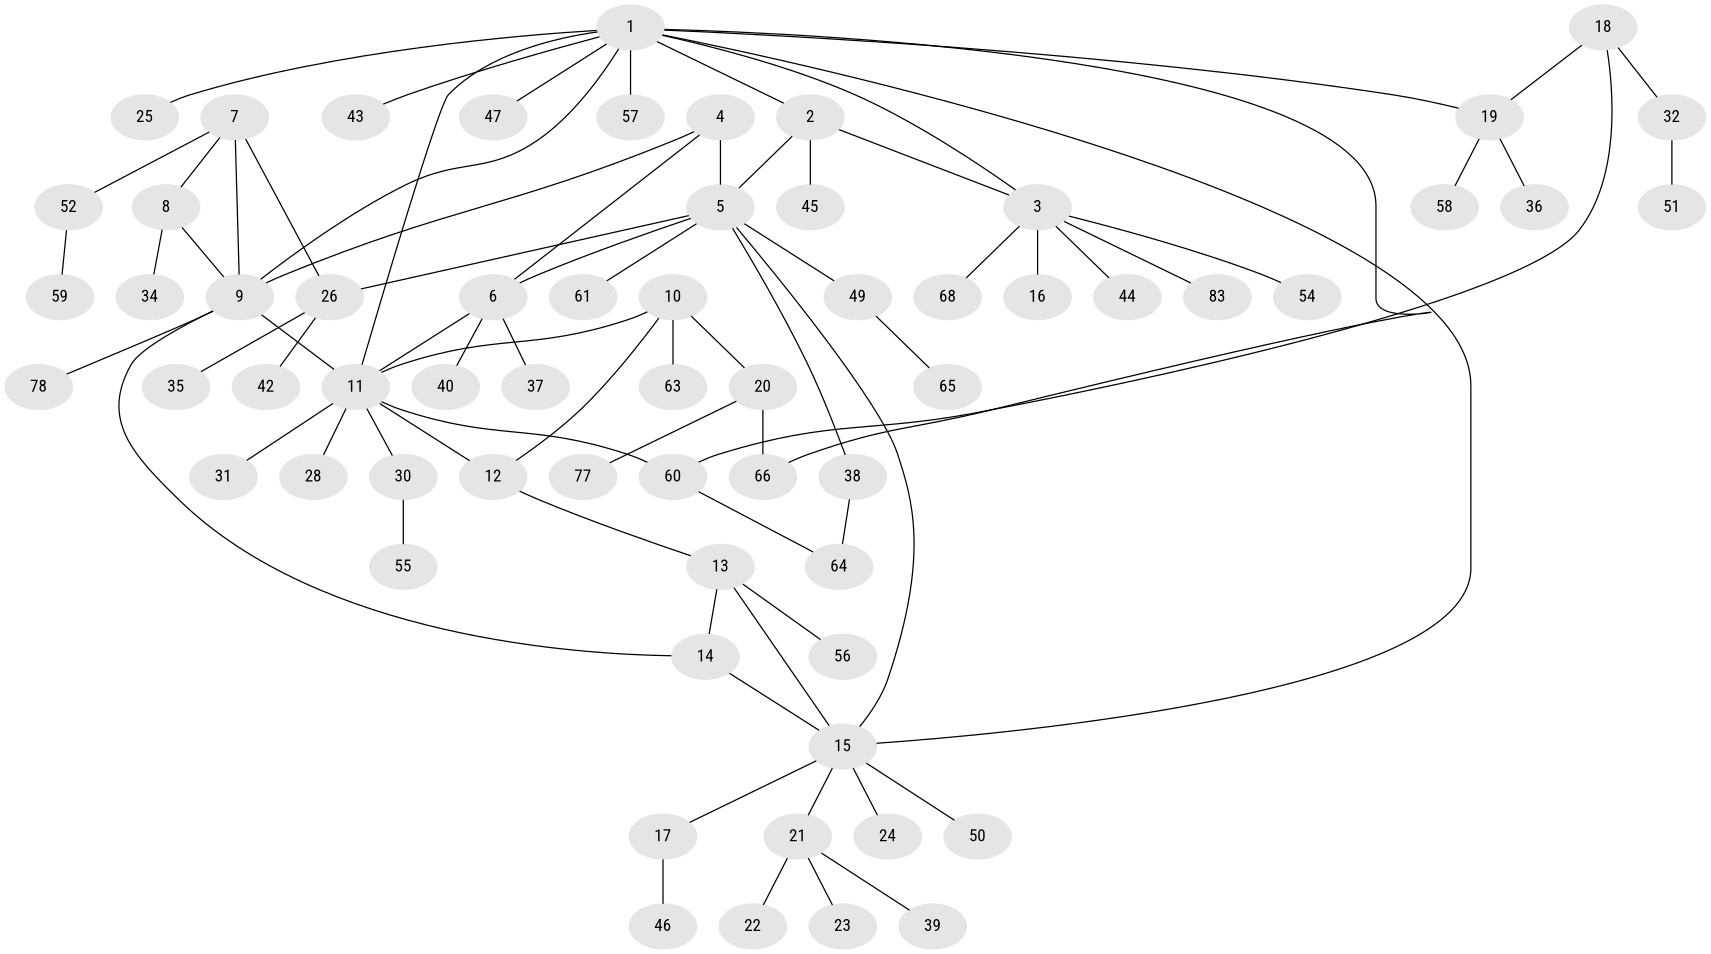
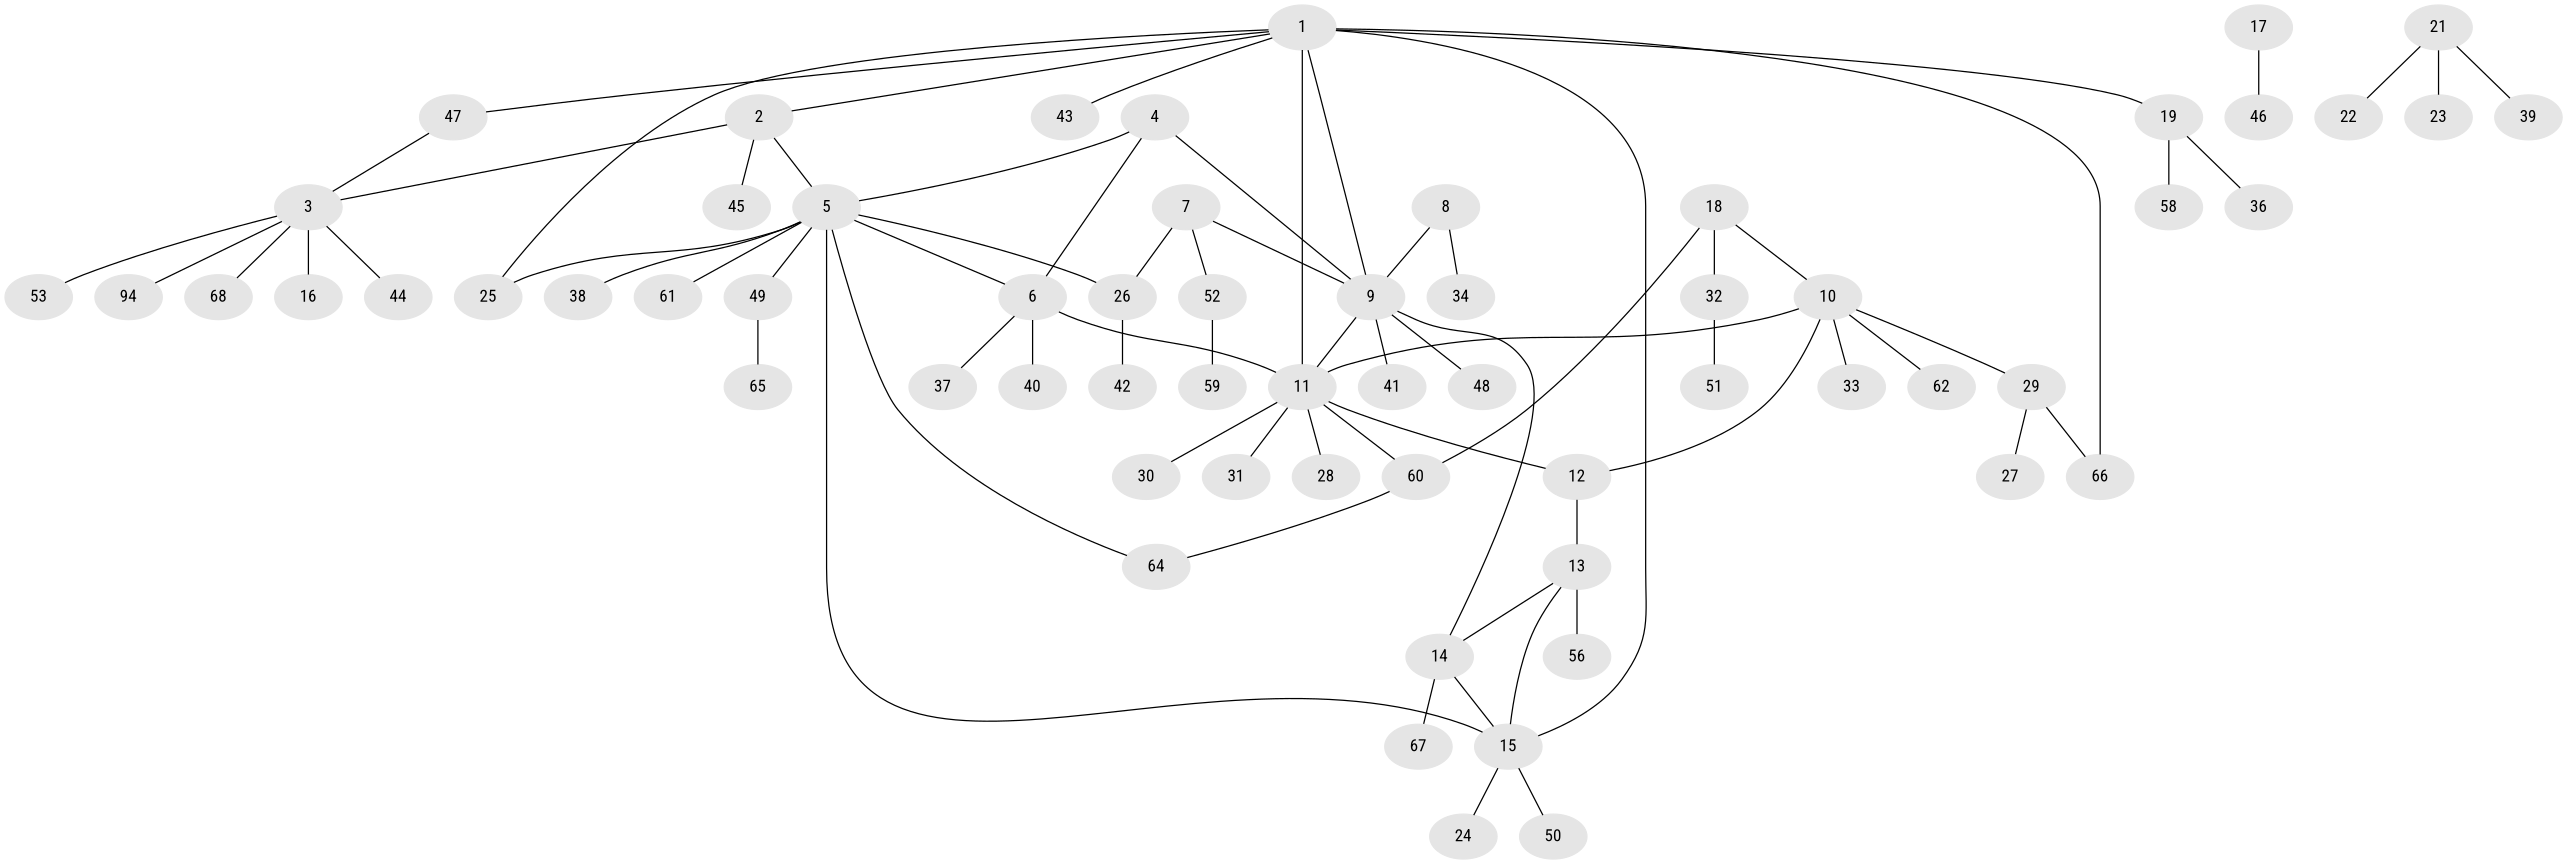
edge "18" -- "19": now "18" -- "10"
edge "1" -- "3": now "47" -- "3"
node "57": removed
edge "7" -- "8": removed
edge "5" -- "25": added
node "83": label "83" -> "53"
node "54": label "54" -> "94"
node "78": label "78" -> "48"
node "35": removed
node "63": label "63" -> "62"
node "20": label "20" -> "29"
node "41": added
node "33": added
node "77": label "77" -> "27"
edge "38" -- "64": now "5" -- "64"
node "55": removed
node "67": added
edge "15" -- "17": removed
edge "15" -- "21": removed
